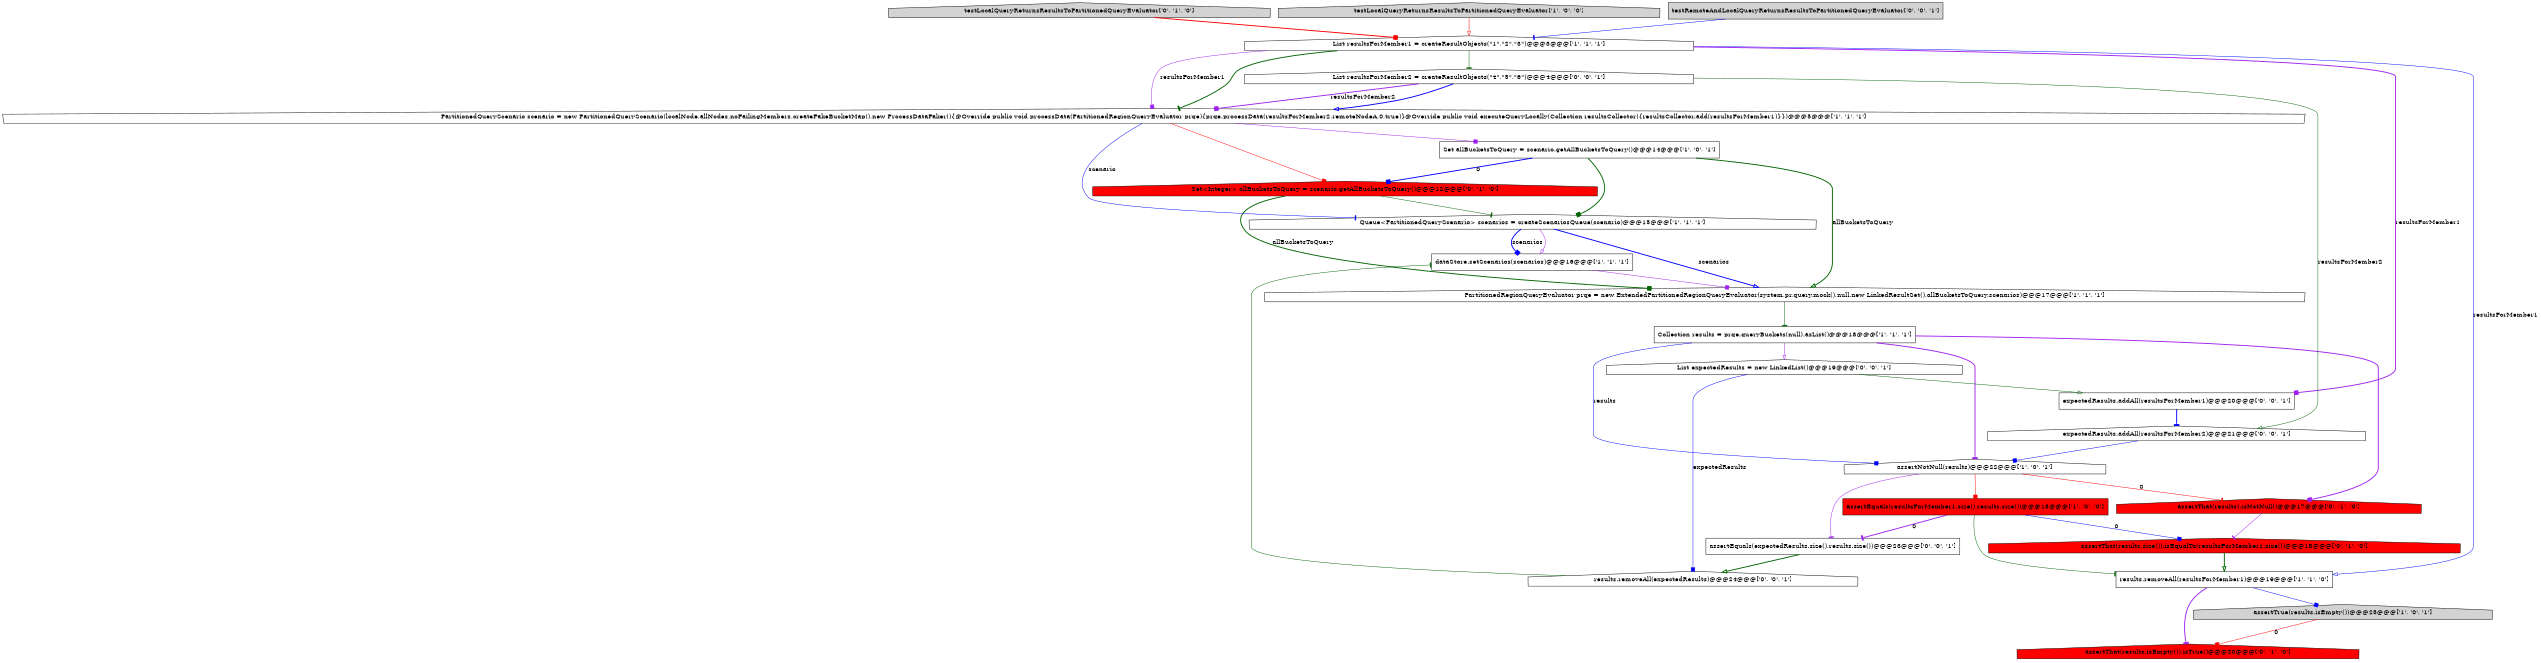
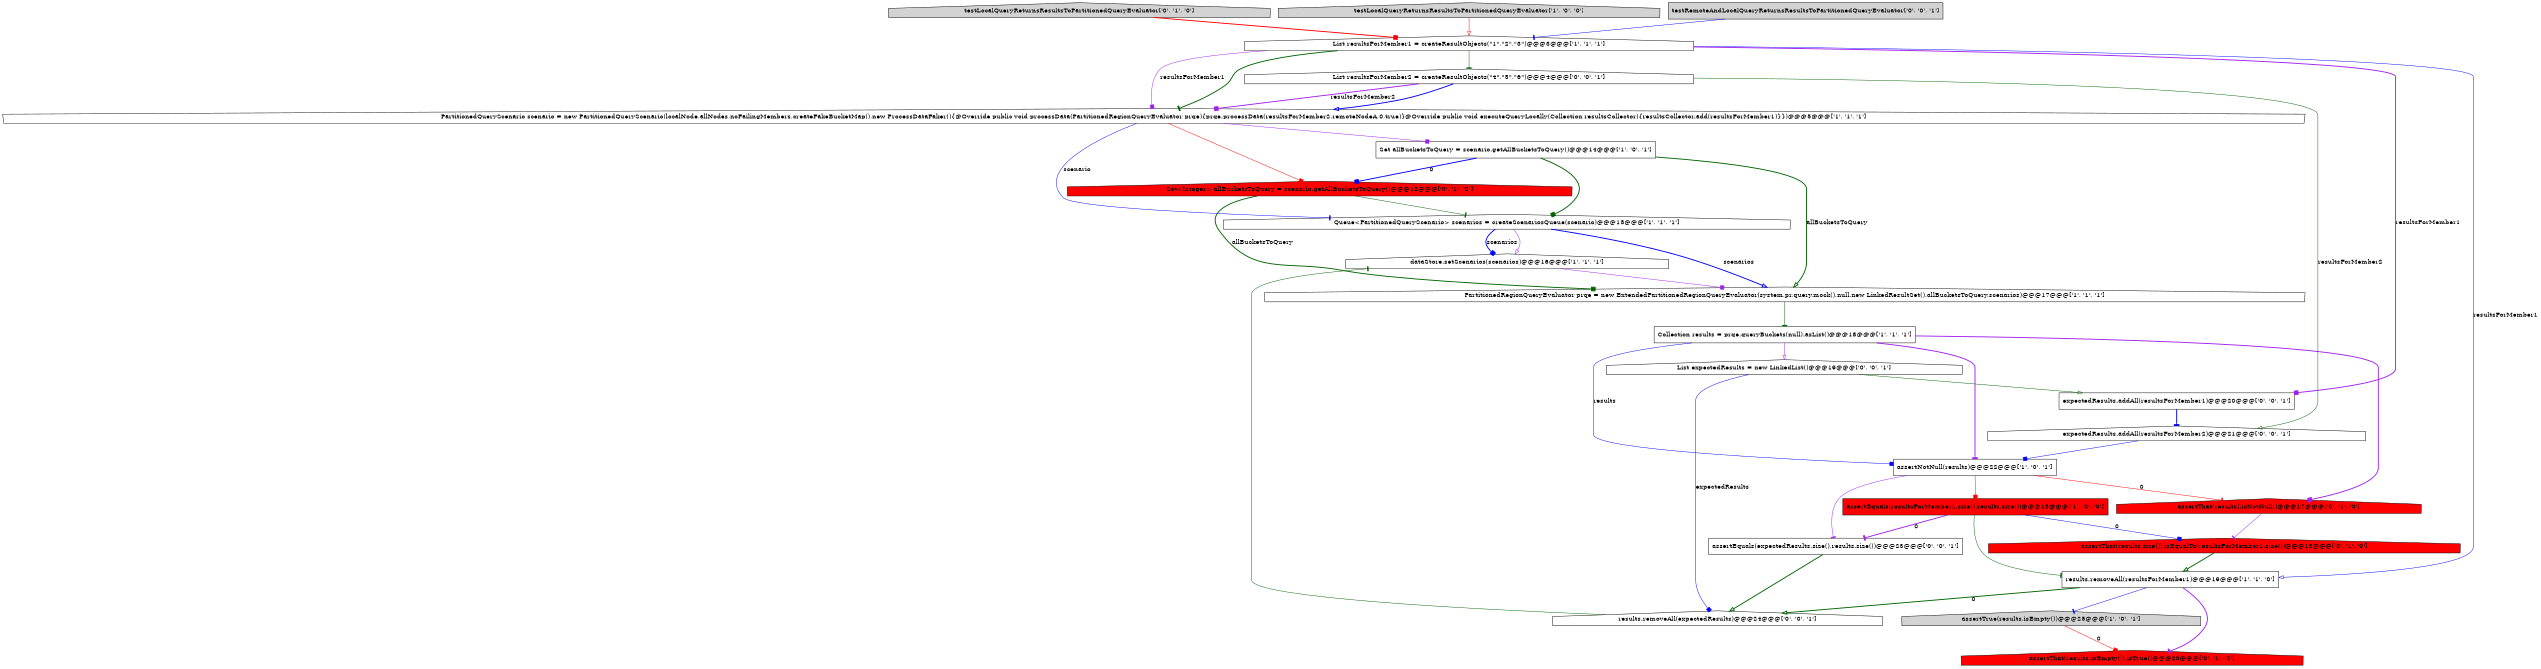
node "dataStore.setScenarios(scenarios)@@@16@@@['1', '1', '1']": shape box -> house
node "assertNotNull(results)@@@22@@@['1', '0', '1']": shape house -> box
edge "results.removeAll(resultsForMember1)@@@19@@@['1', '1', '0']" -> "assertTrue(results.isEmpty())@@@25@@@['1', '0', '1']": arrowhead box -> tee
edge "results.removeAll(resultsForMember1)@@@19@@@['1', '1', '0']" -> "results.removeAll(expectedResults)@@@24@@@['0', '0', '1']": added, label "0"
